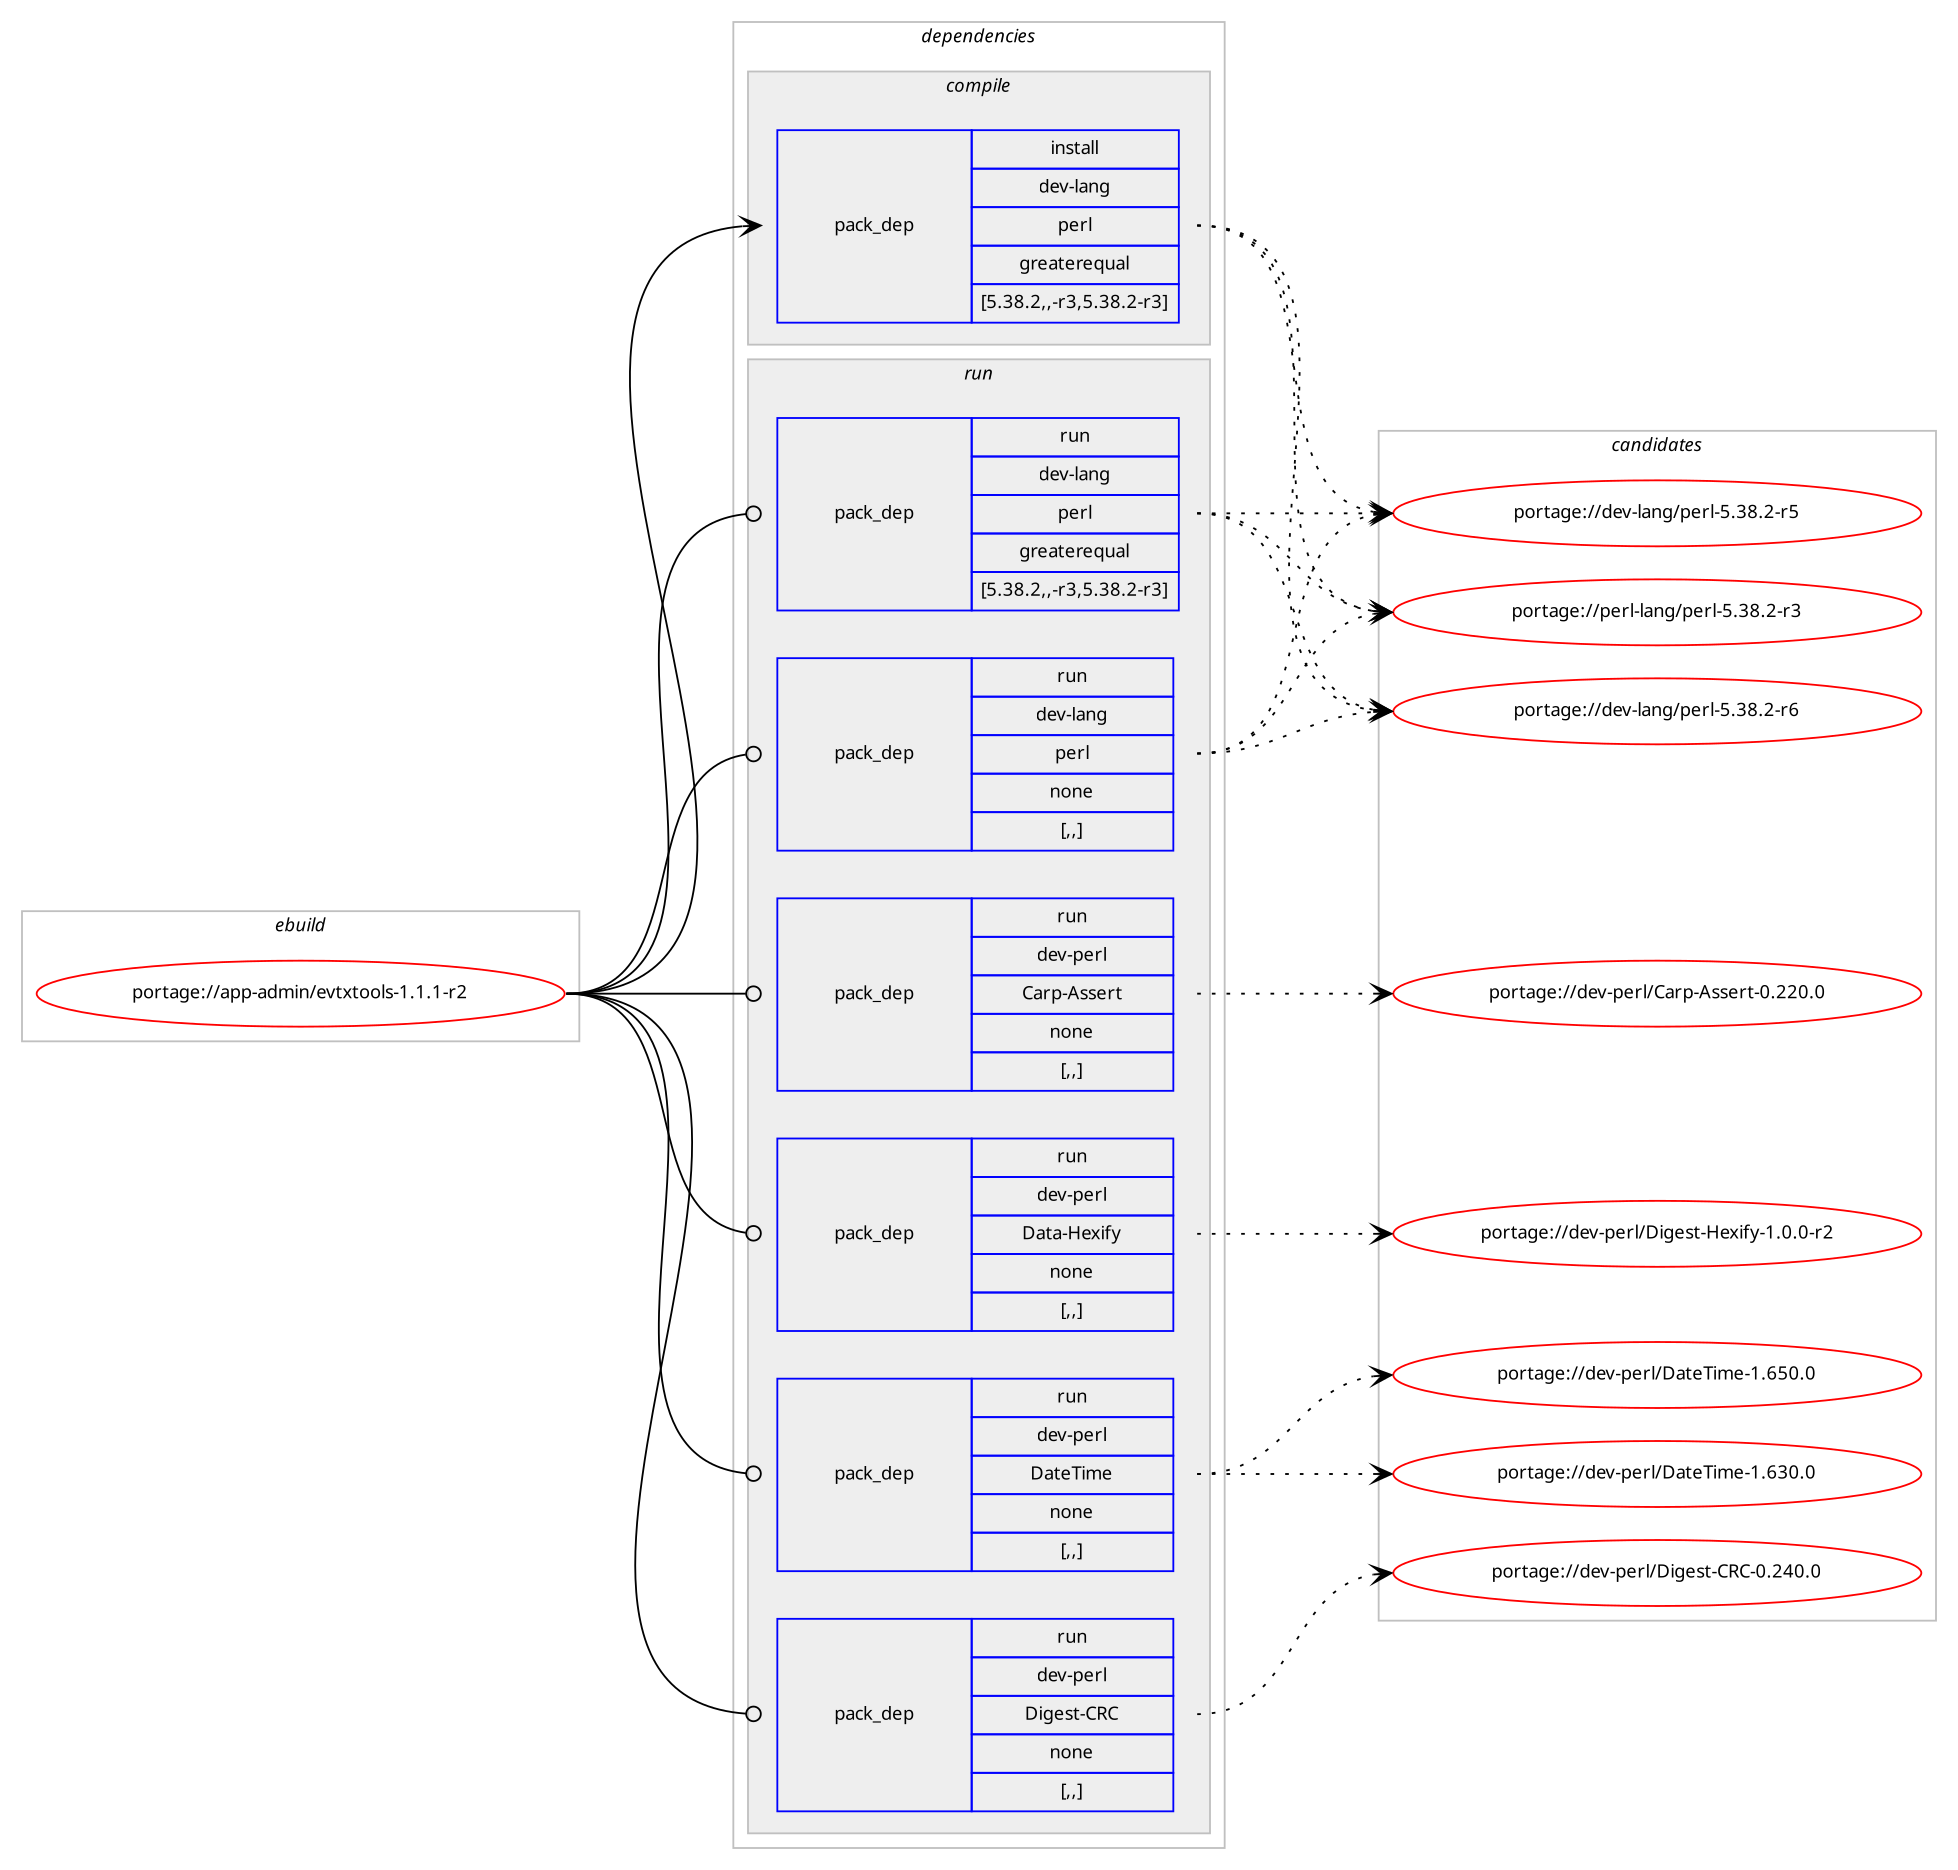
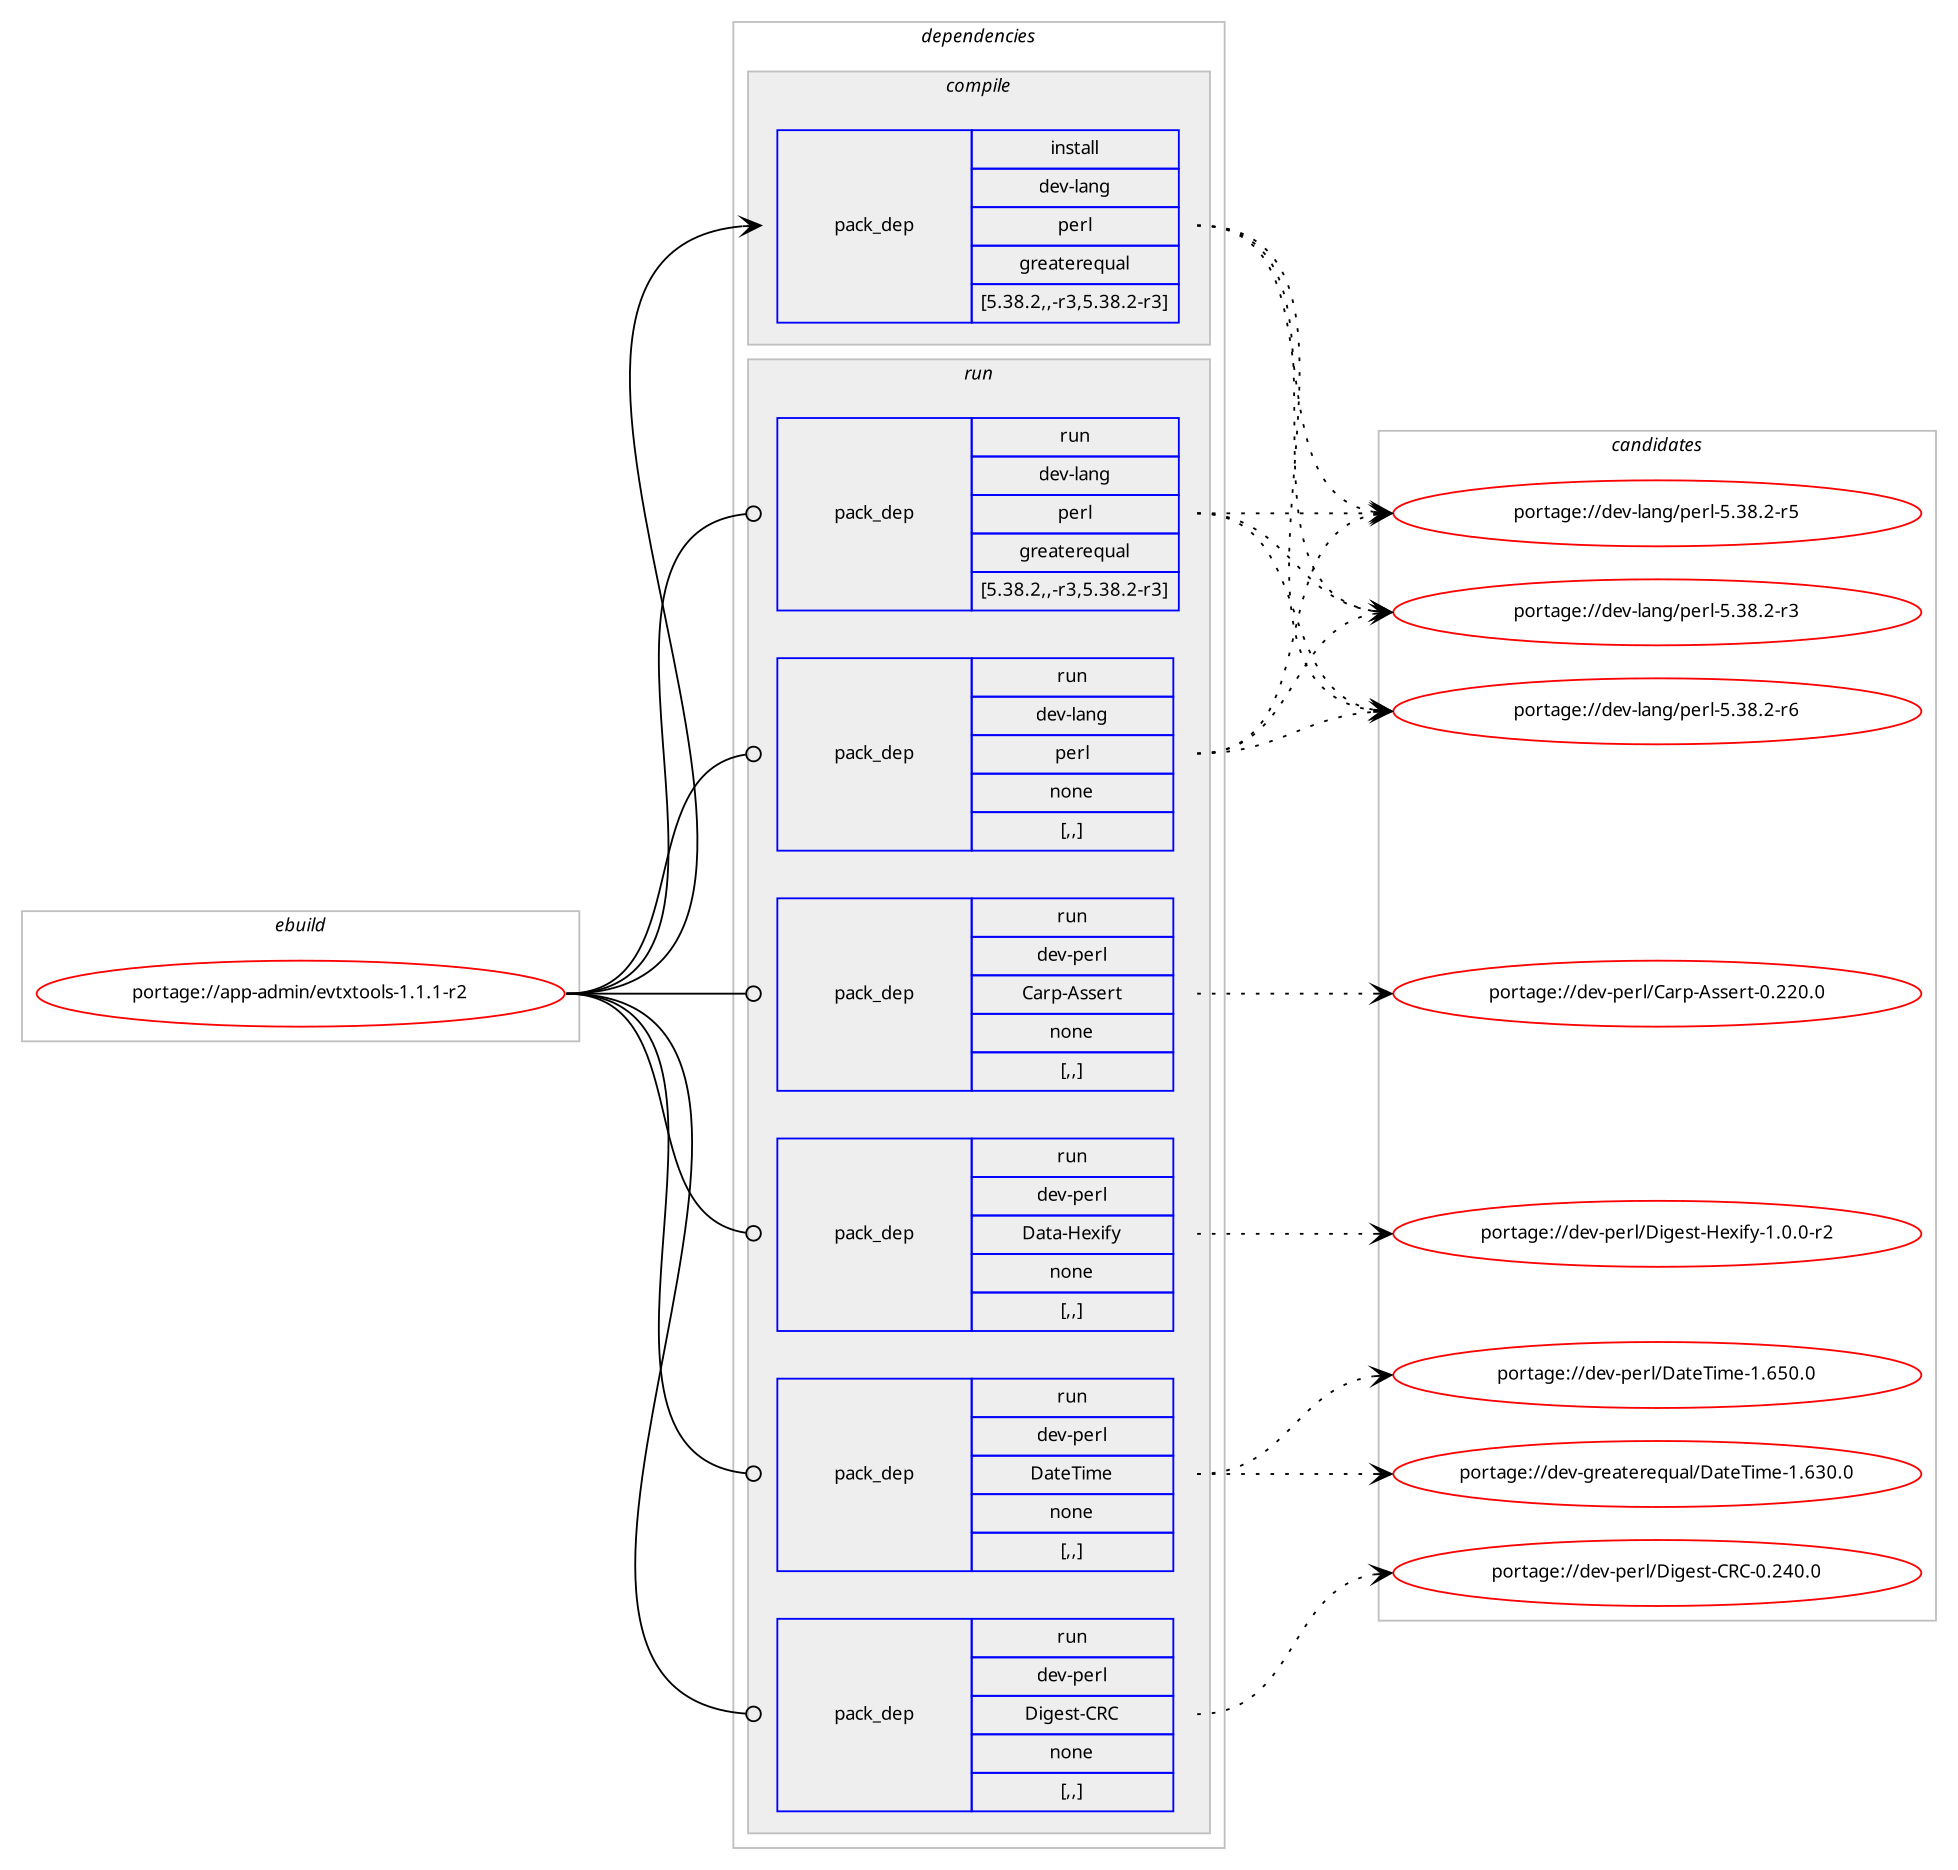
node "portage://perl-lang/perl-5.38.2-r3": label "portage://perl-lang/perl-5.38.2-r3" -> "portage://dev-lang/perl-5.38.2-r3"
node "portage://dev-perl/DateTime-1.630.0": label "portage://dev-perl/DateTime-1.630.0" -> "portage://dev-greaterequal/DateTime-1.630.0"
